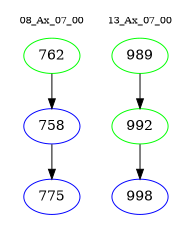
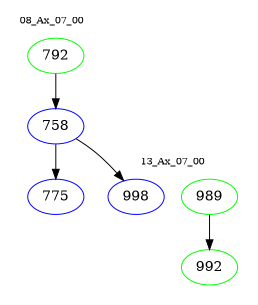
node "762": label "762" -> "792"
edge "992" -> "998": now "758" -> "998"
